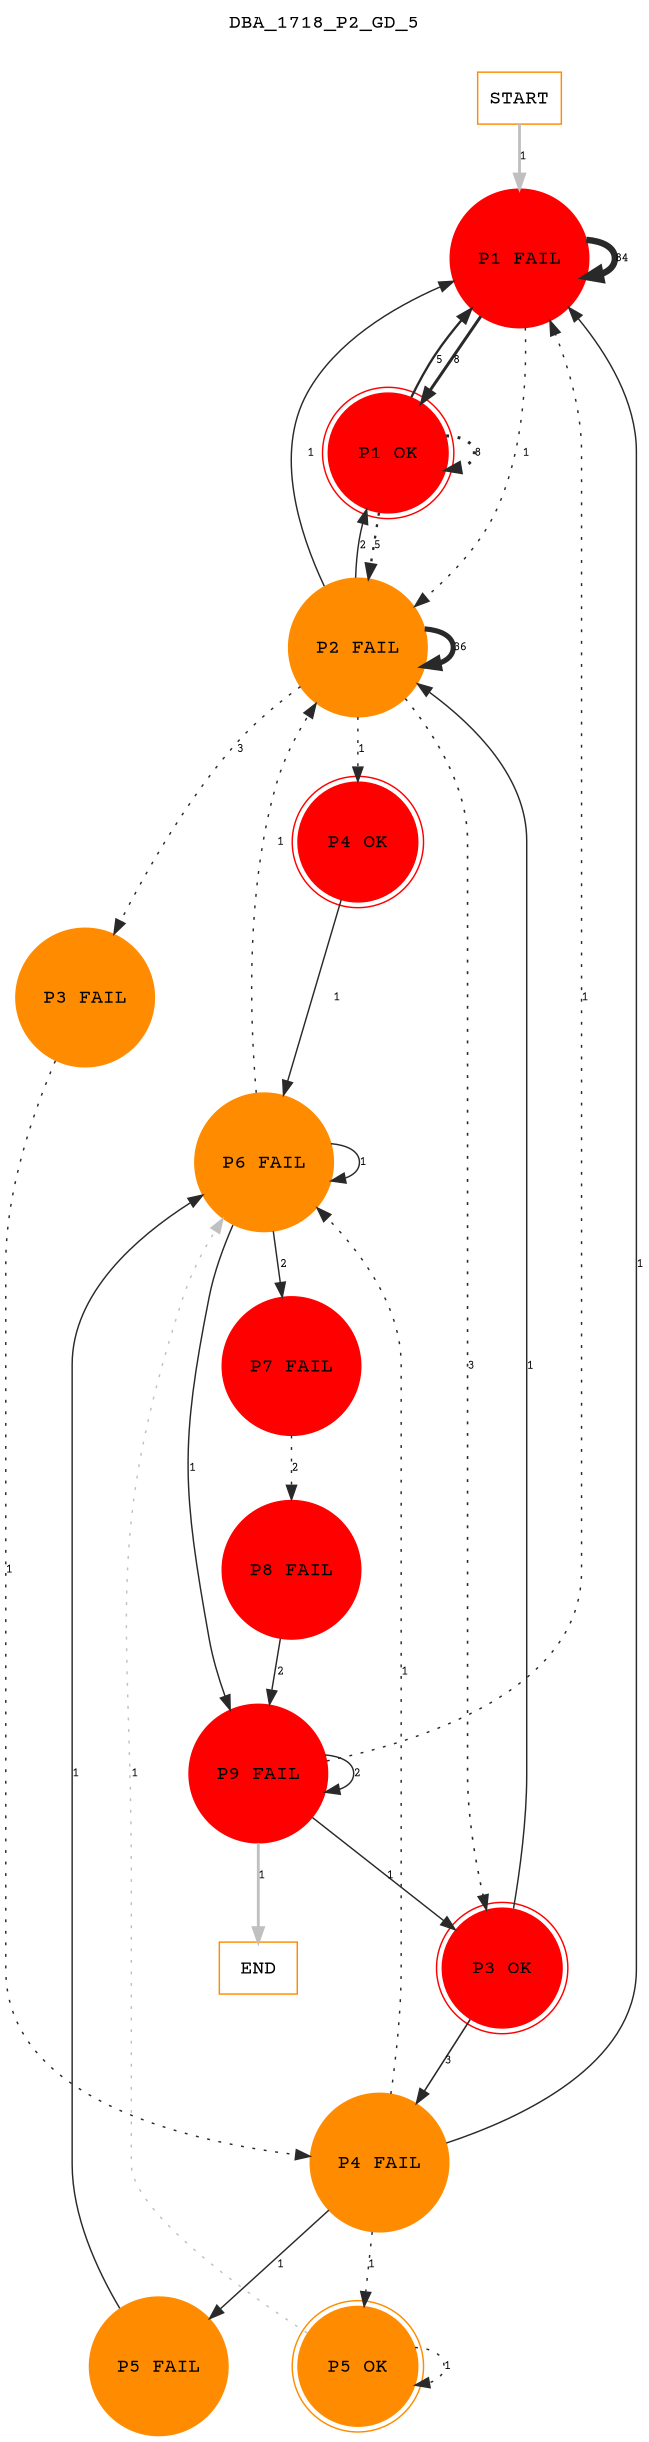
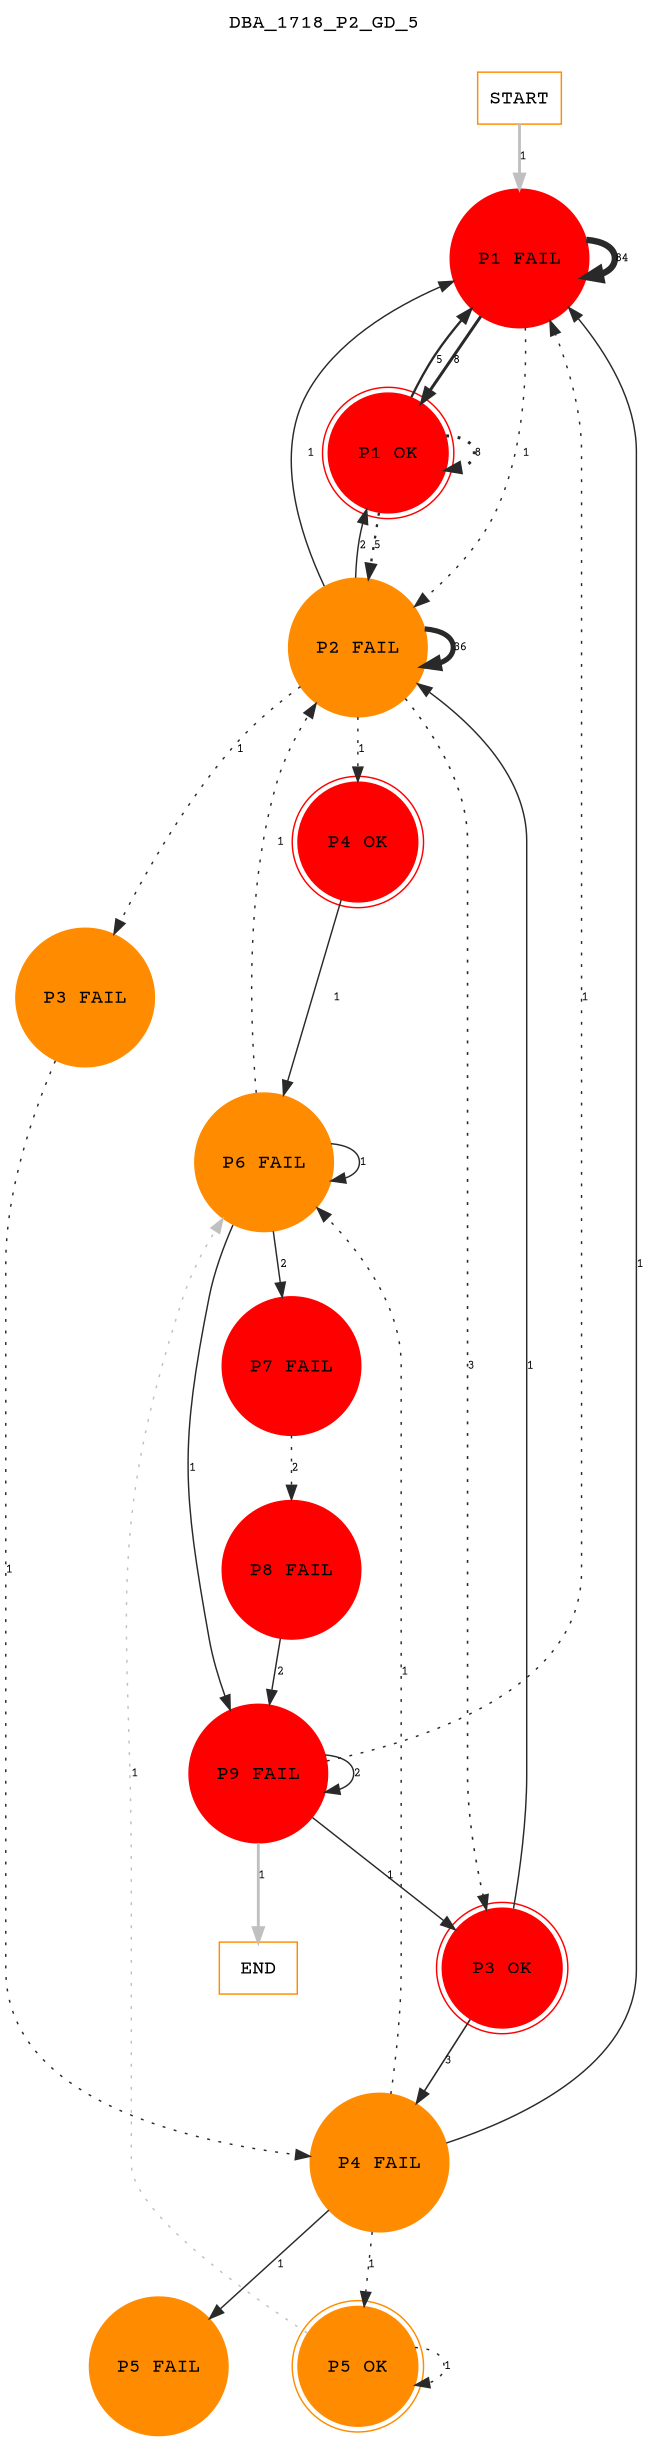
edge "P2 FAIL" -> "P3 FAIL": label "3" -> "1"
edge "P5 FAIL" -> "P6 FAIL": removed, label "1"
